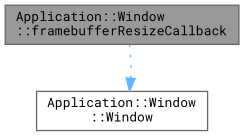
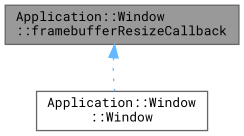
edge "Application::Window ::framebufferResizeCallback" -> "Application::Window ::Window": reversed
